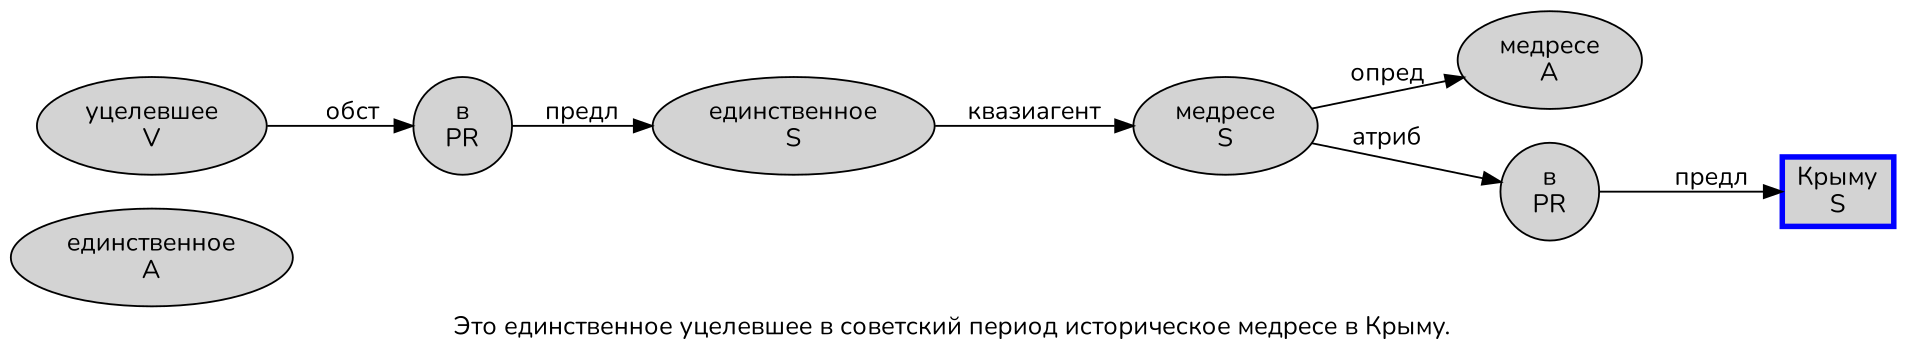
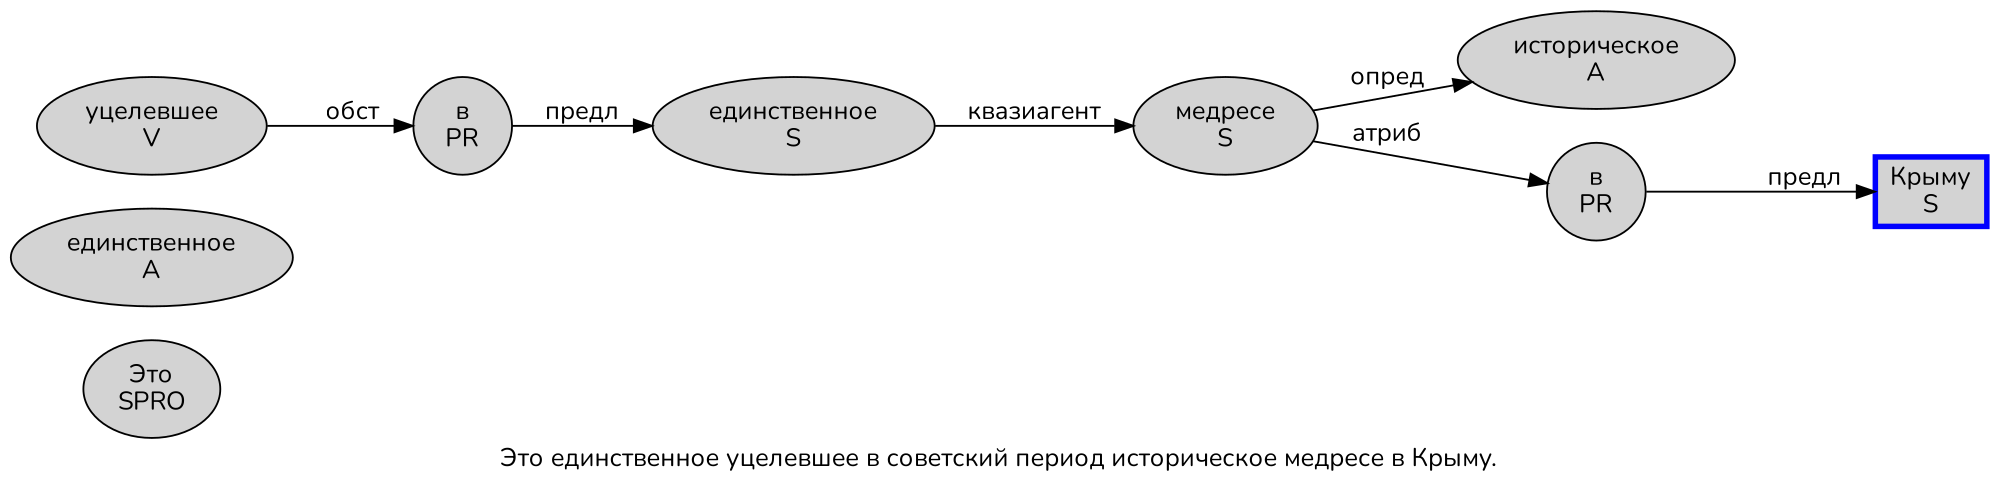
node "медресе A": label "медресе A" -> "историческое A"
node "Это SPRO": added
